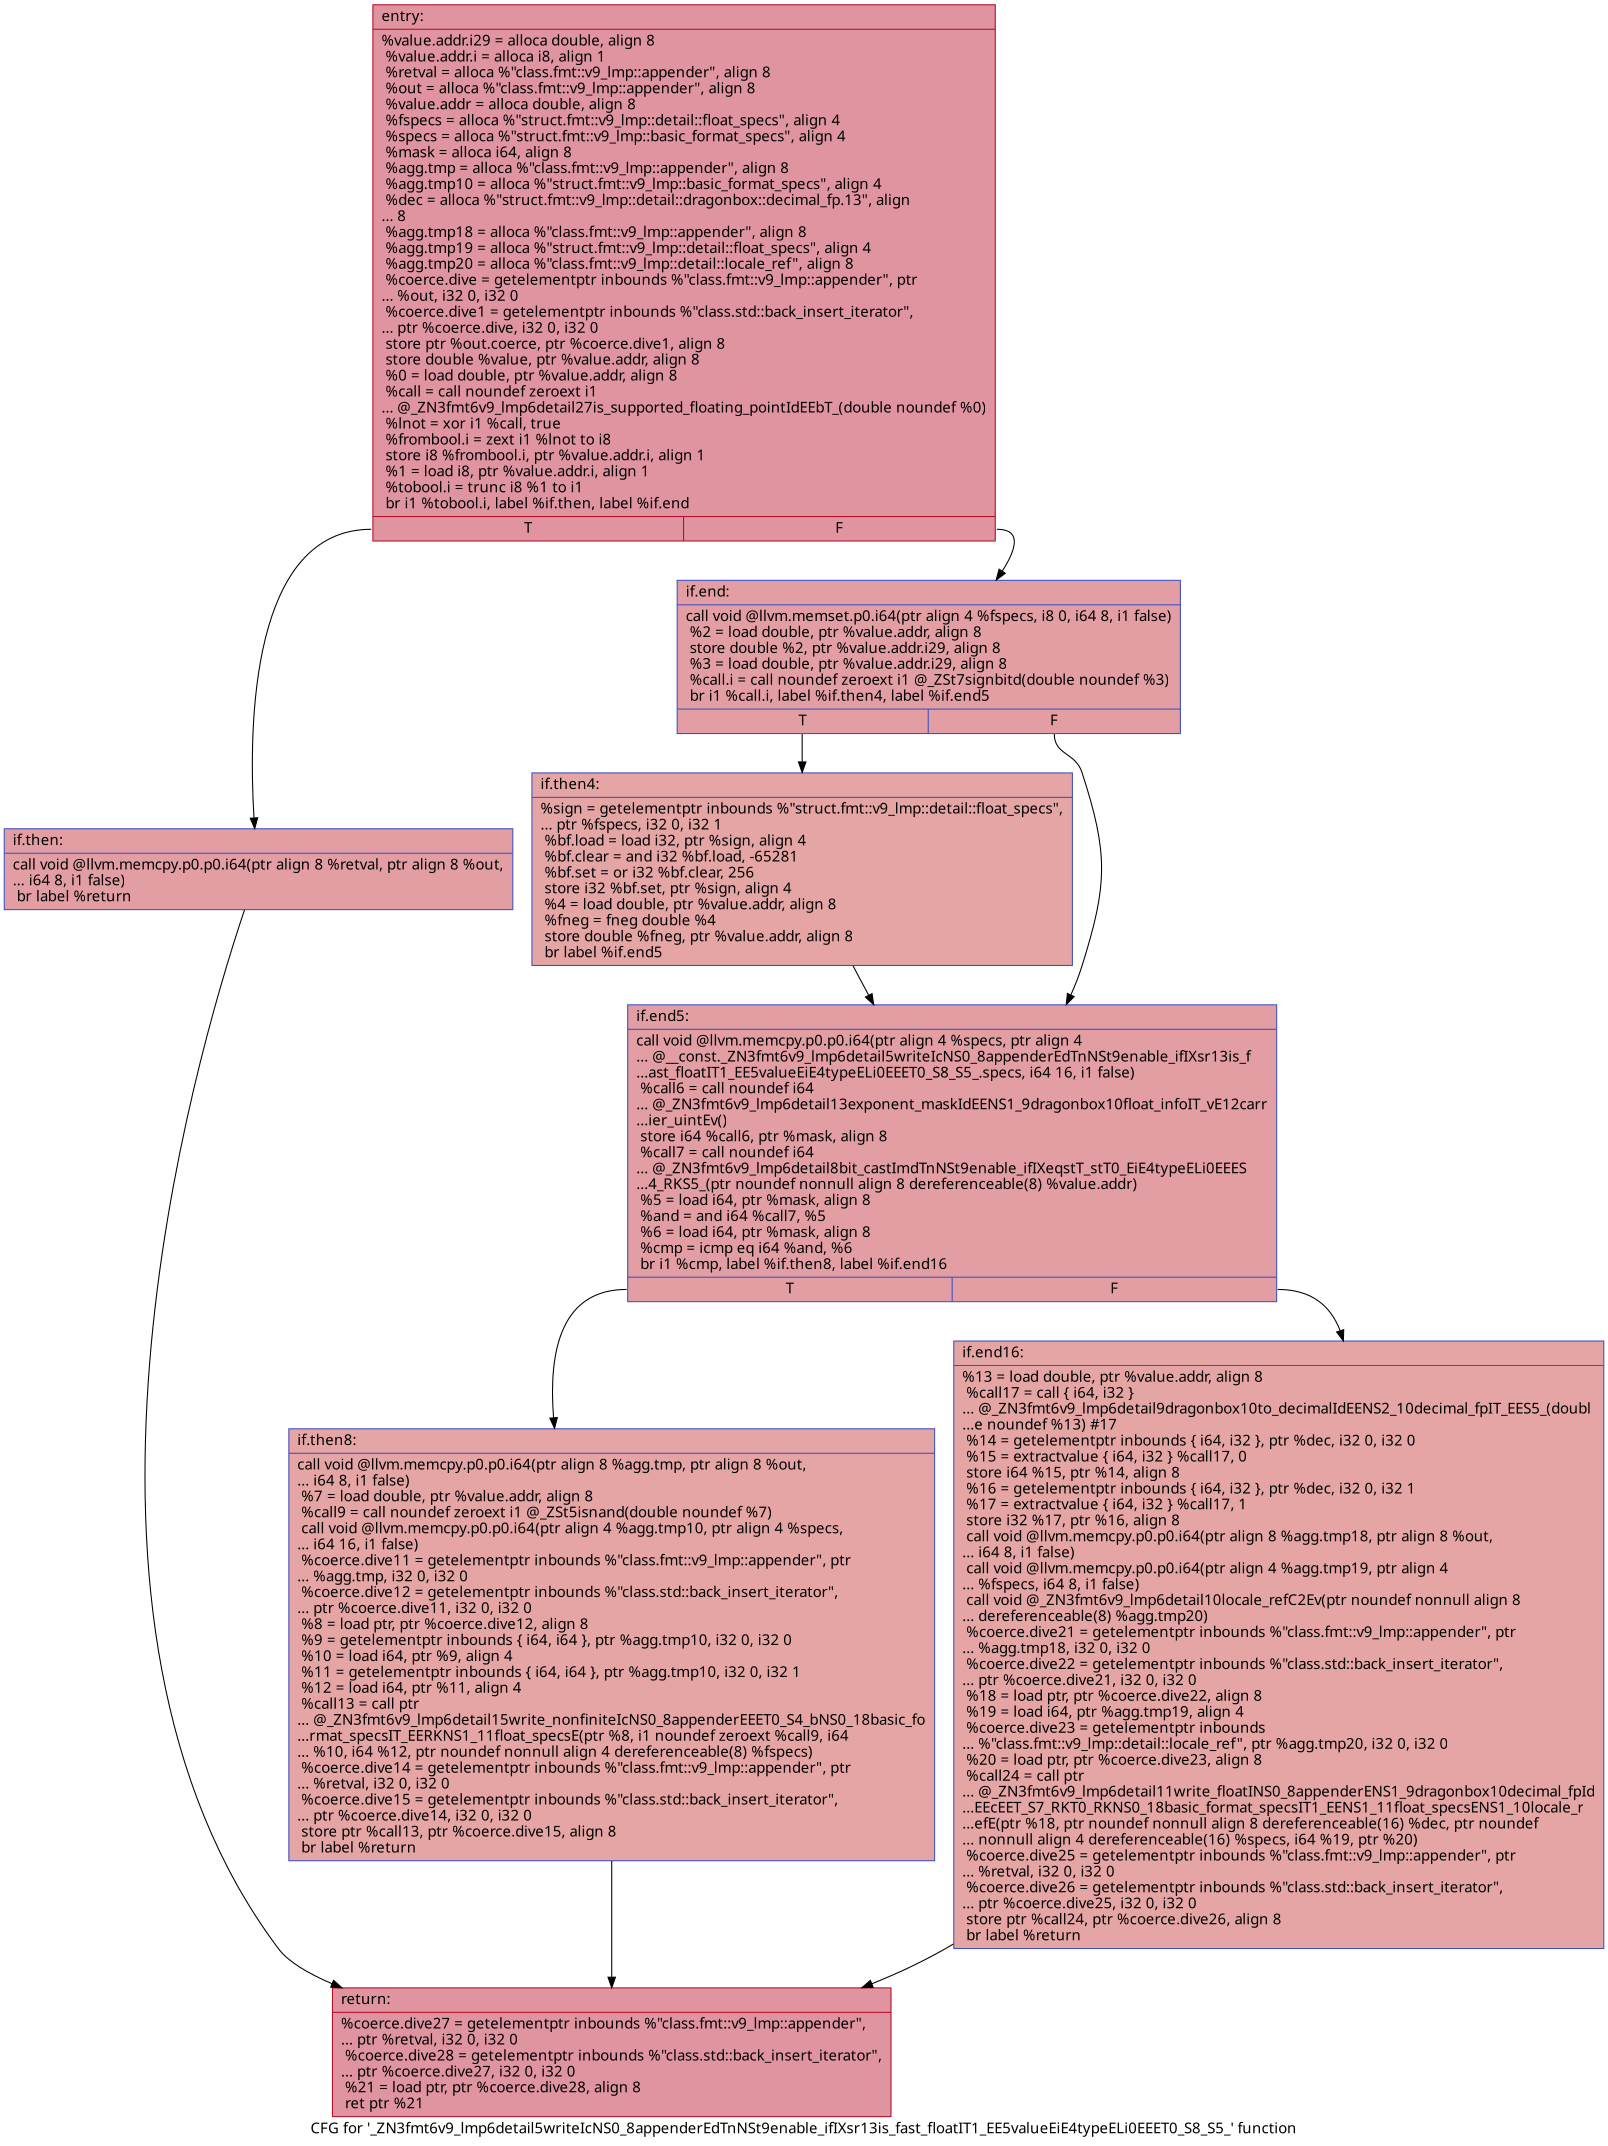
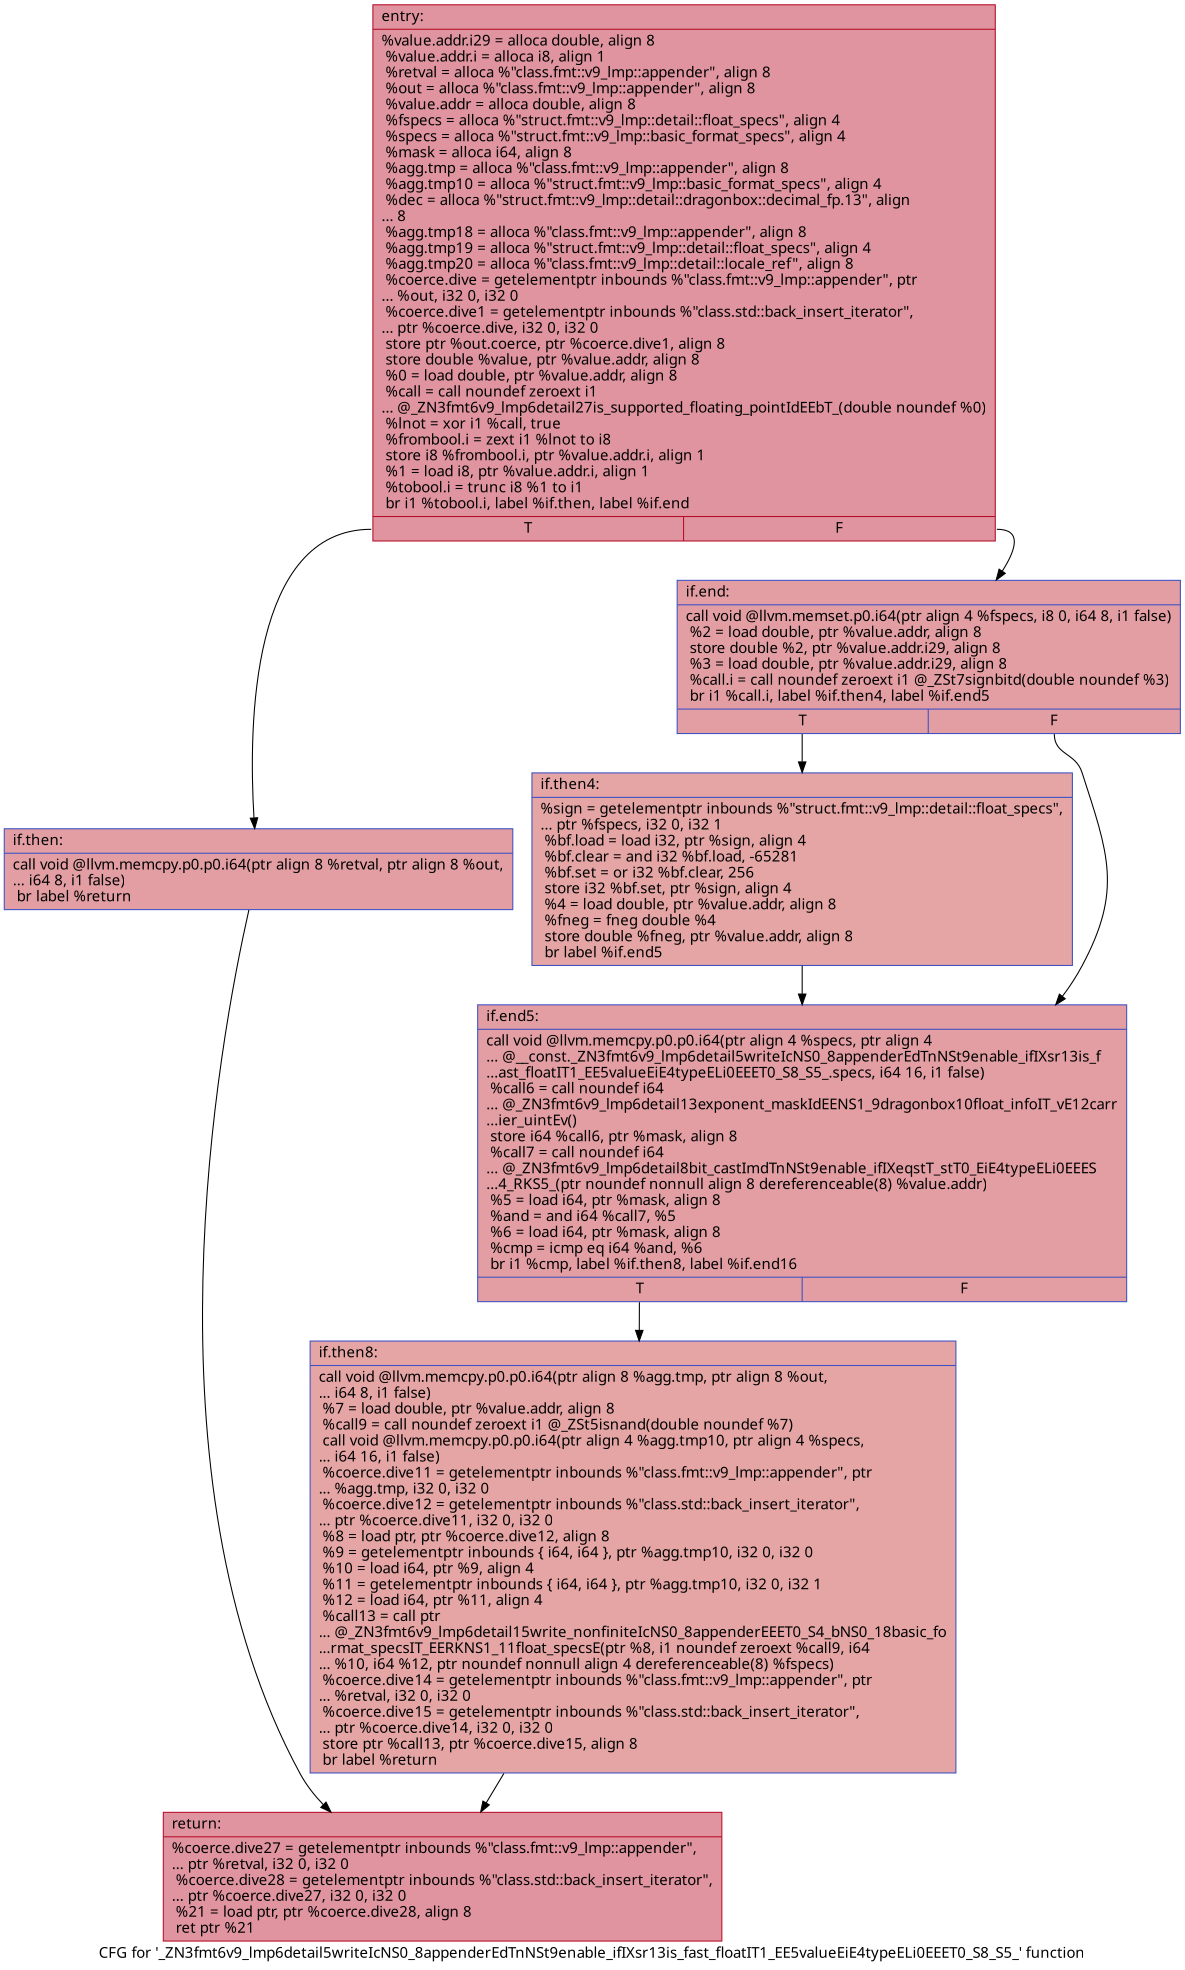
node "if.end16:": removed
